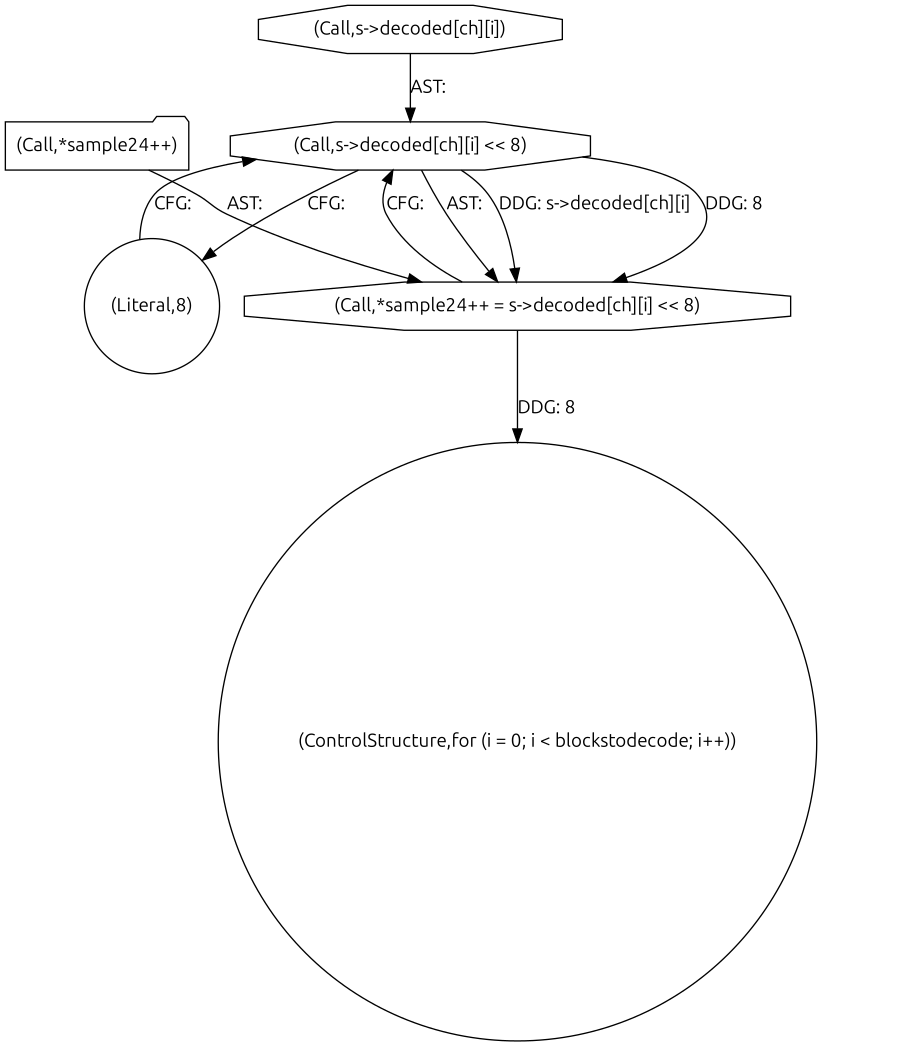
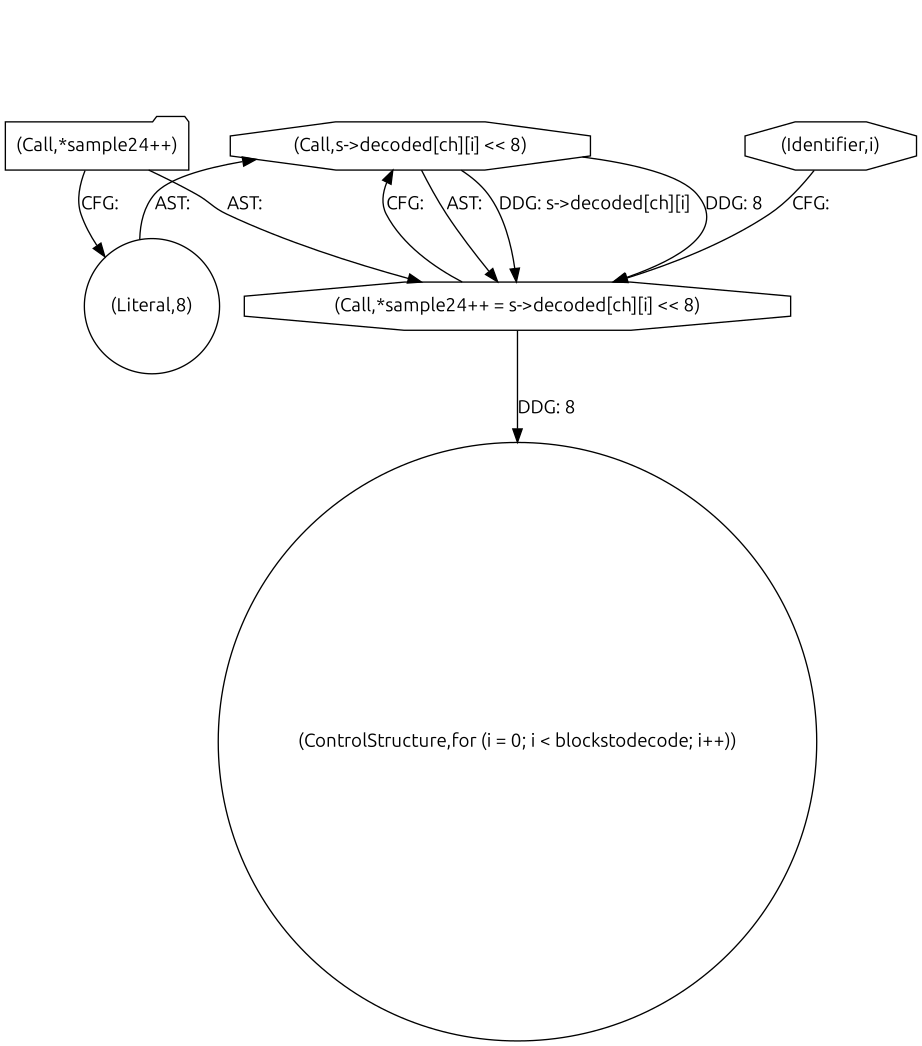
node "(Call,s->decoded[ch][i])": removed
node "(Identifier,i)": added
edge "(Literal,8)" -> "(Call,s->decoded[ch][i] << 8)": label "CFG: " -> "AST: "
edge "(Call,s->decoded[ch][i] << 8)" -> "(Literal,8)": now "(Call,*sample24++)" -> "(Literal,8)"
